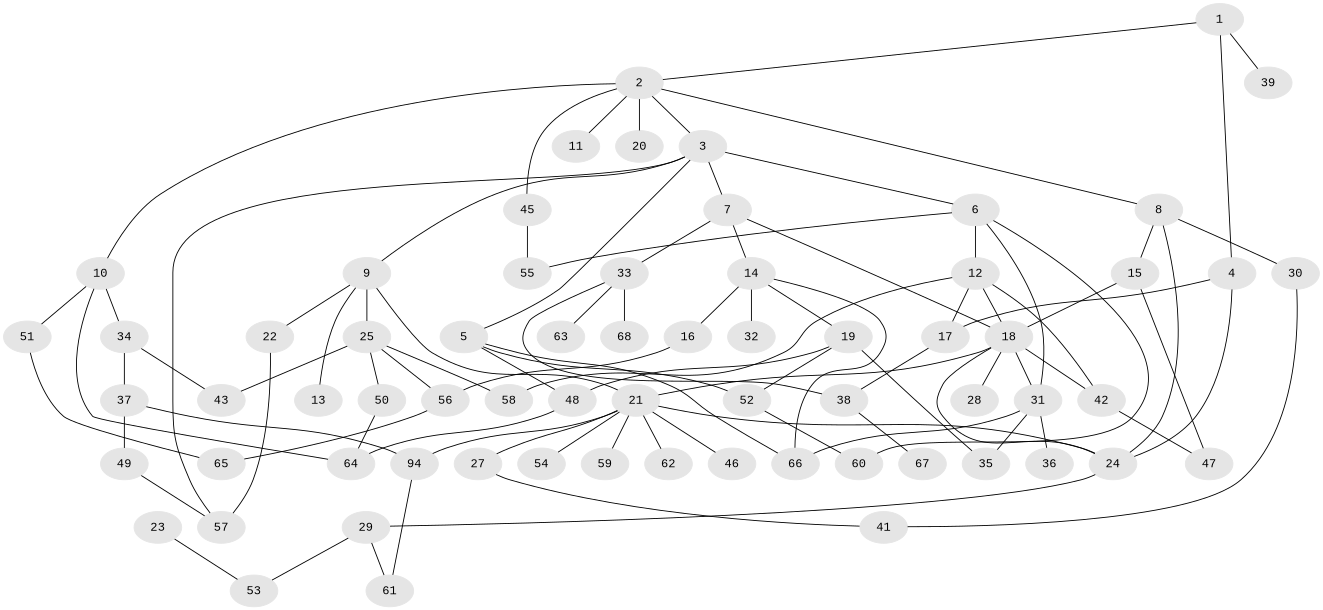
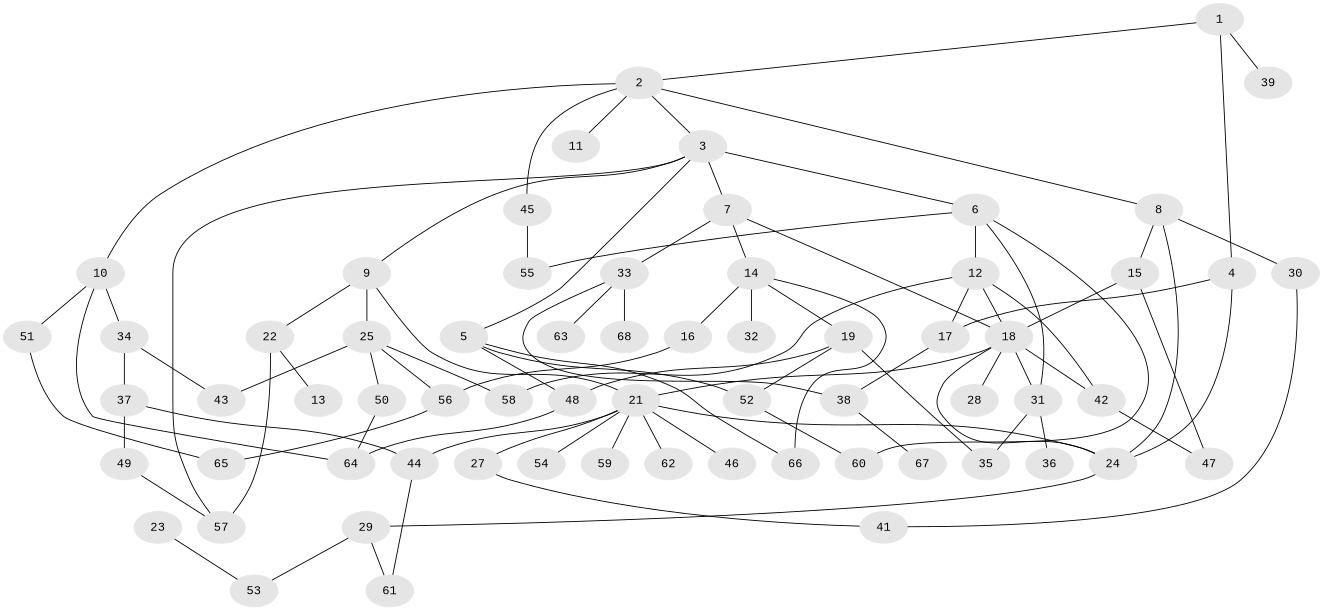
node "20": removed
edge "9" -- "13": now "22" -- "13"
edge "31" -- "66": removed
node "94": label "94" -> "44"
